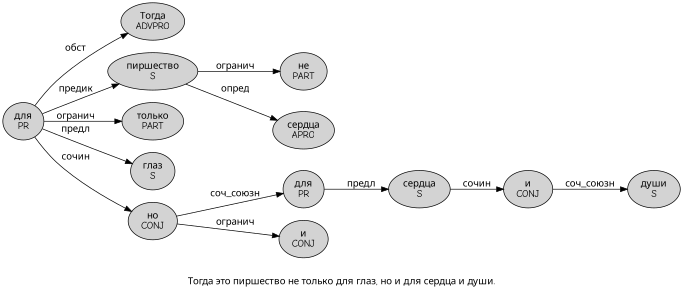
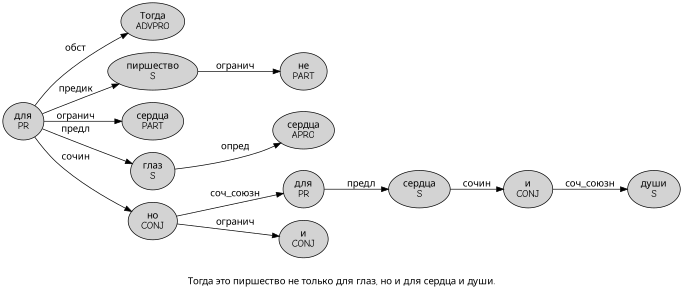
edge "пиршество S" -> "сердца APRO": now "глаз S" -> "сердца APRO"
node "только PART": label "только PART" -> "сердца PART"
